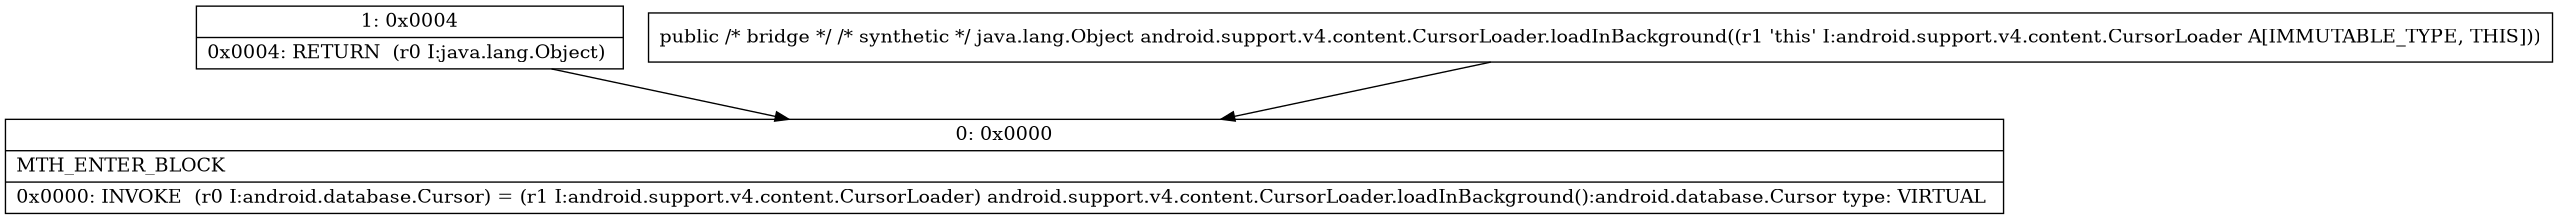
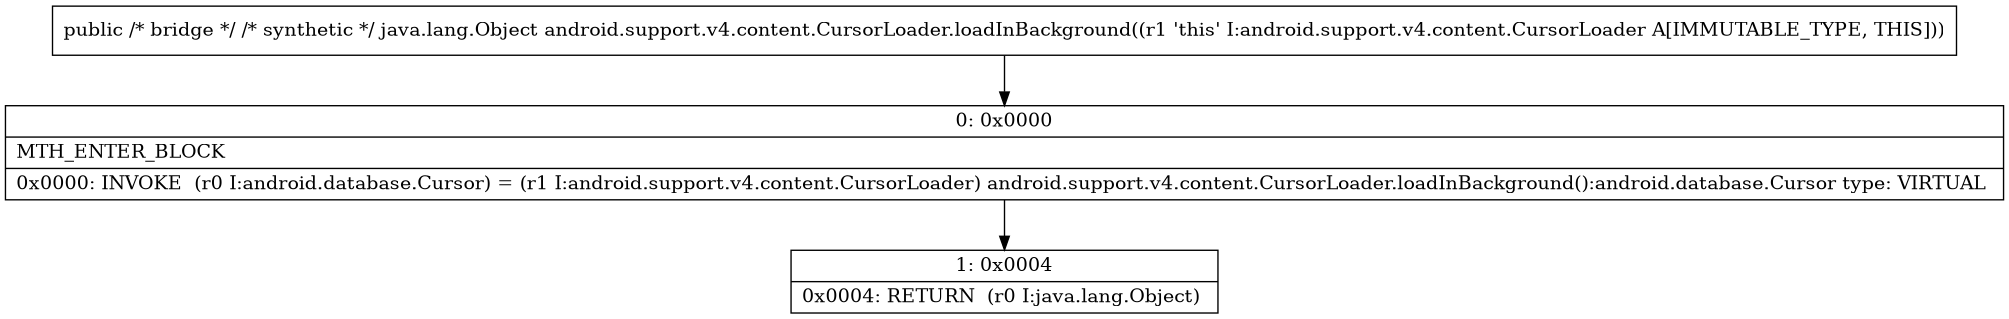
edge "1: 0x0004" -> "0: 0x0000": reversed
